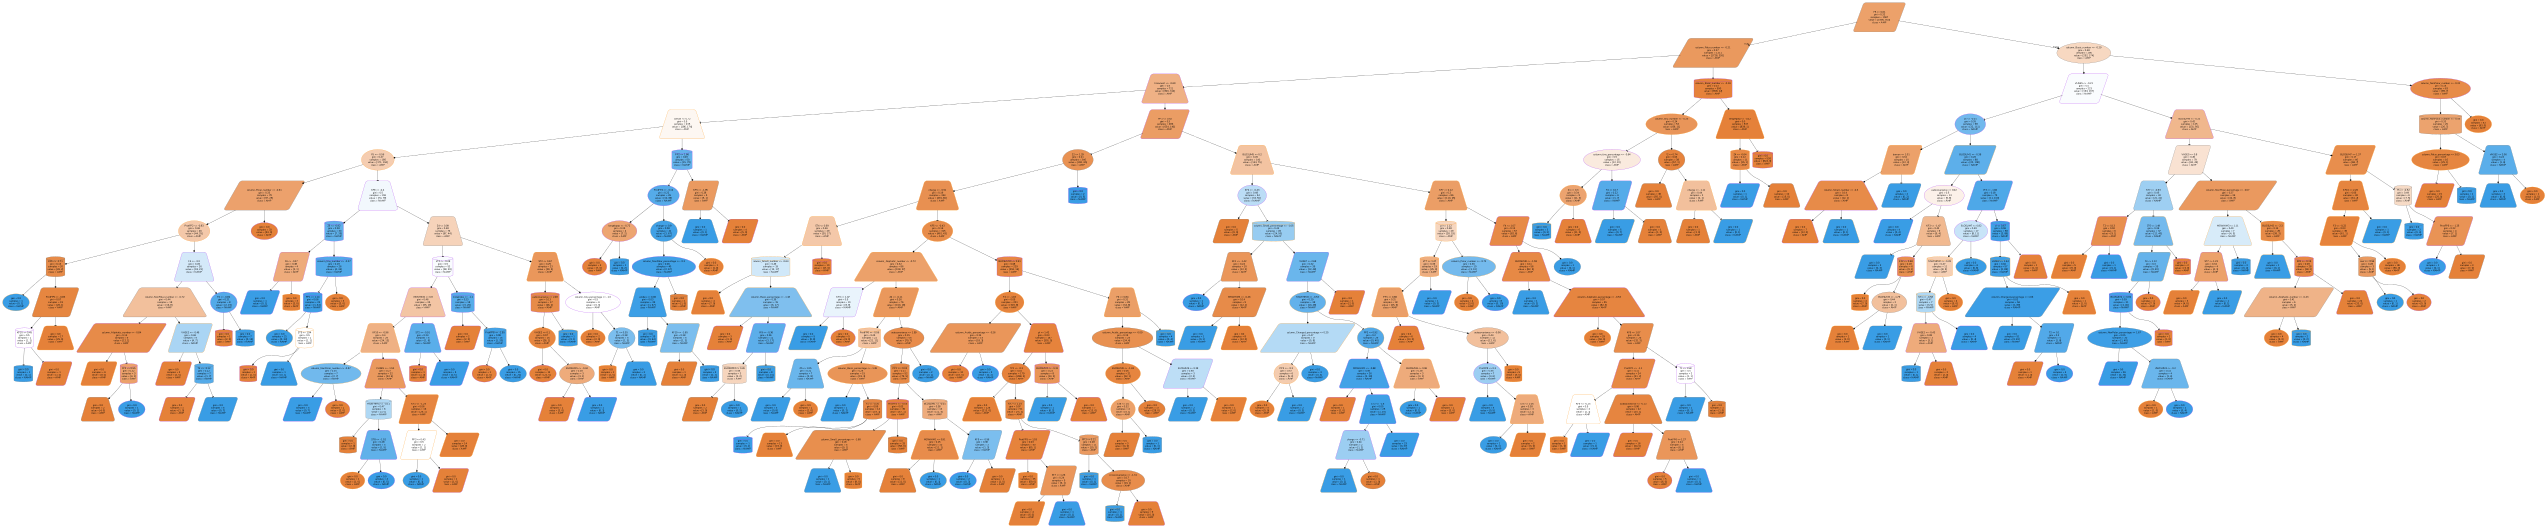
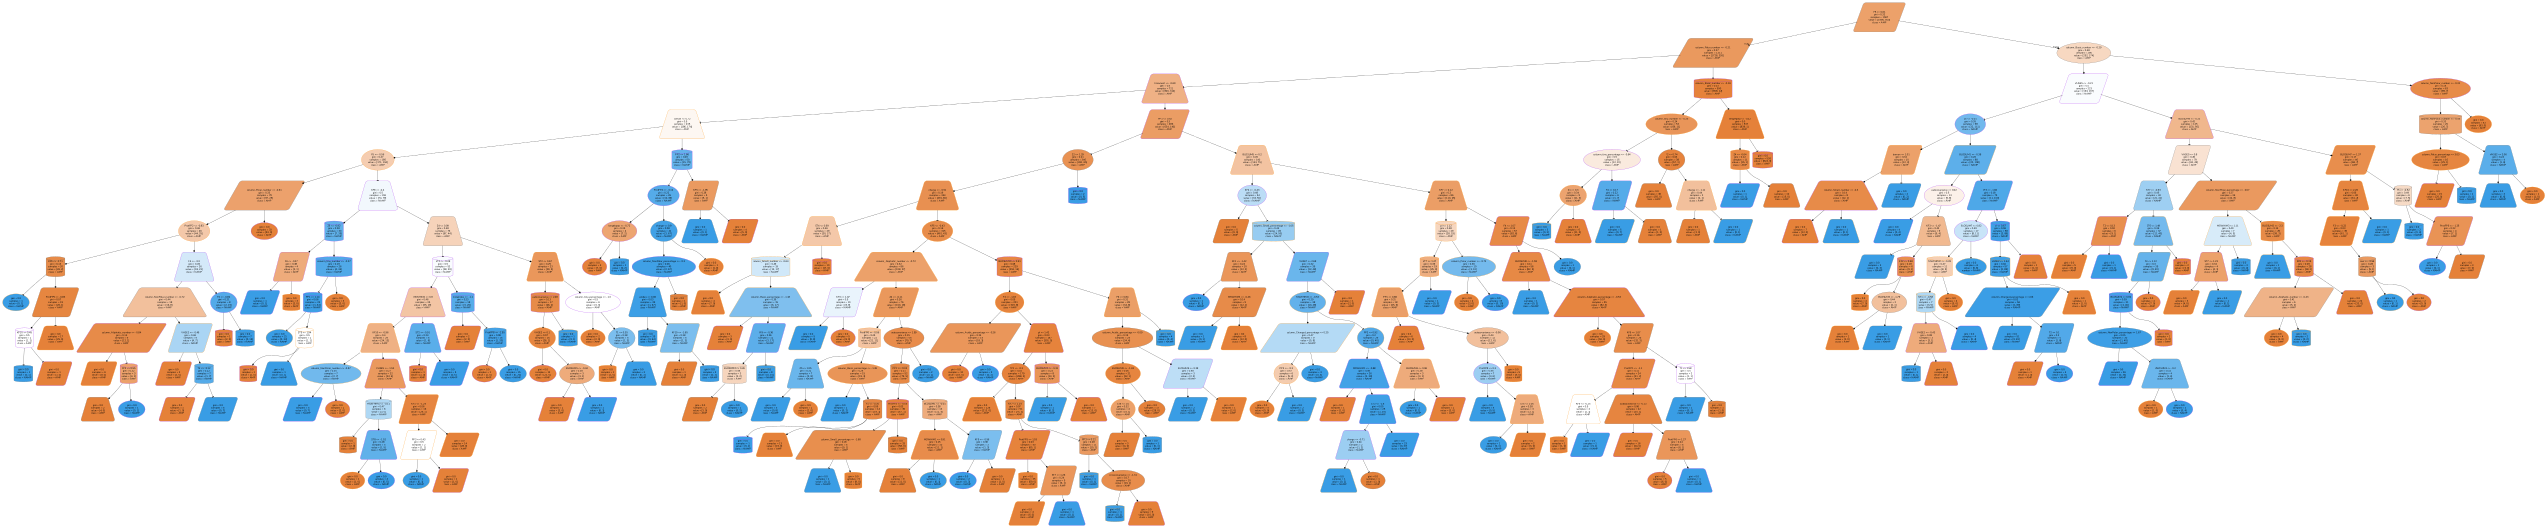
node "gini = 0.0 samples = 6 value = [0, 6] class = NAMP": label "gini = 0.0 samples = 6 value = [0, 6] class = NAMP" -> "gini = 0.0 samples = 6 value = [0, 6] number = NAMP"
node "gini = 0.0 samples = 36 value = [56, 0] class = AMP": removed
